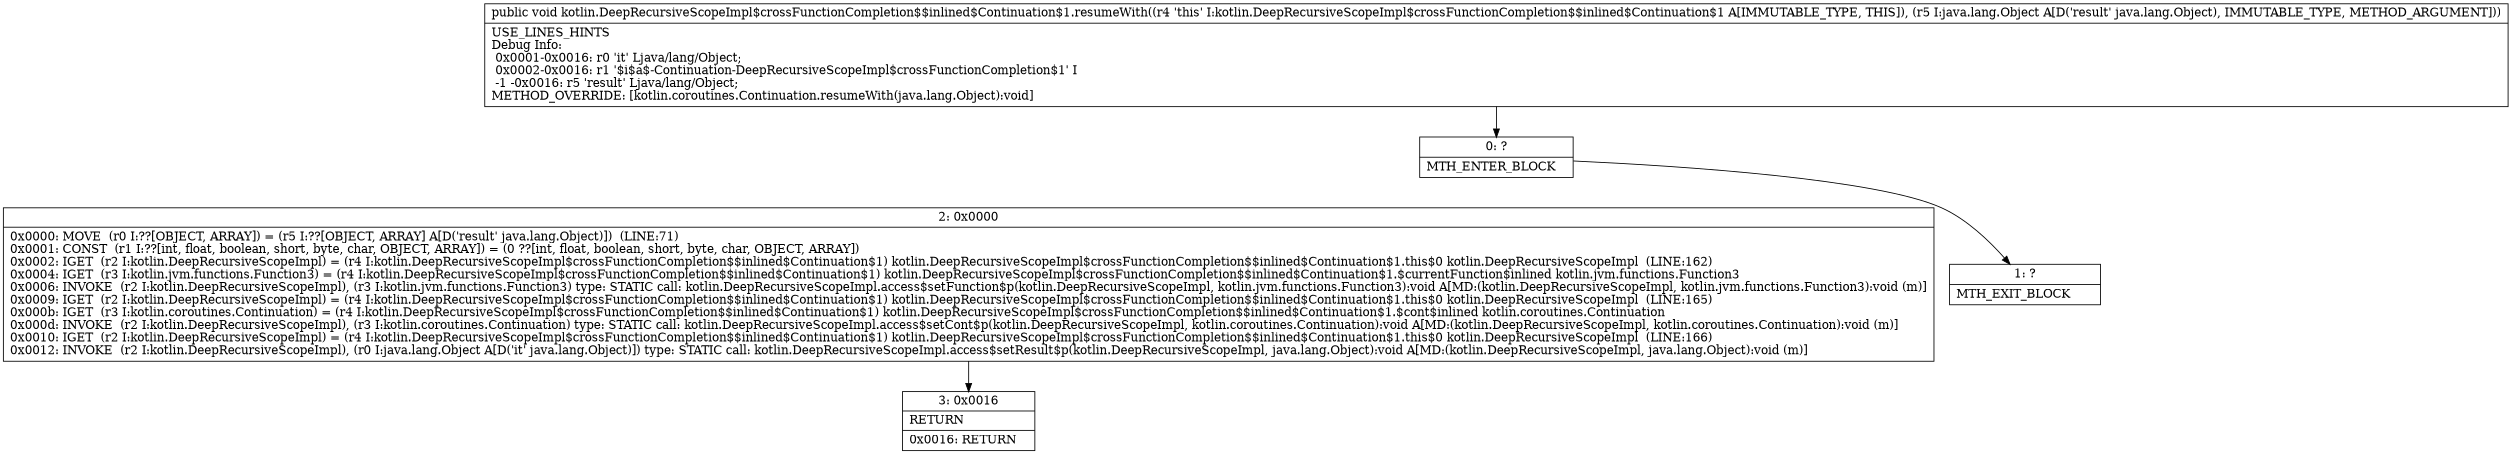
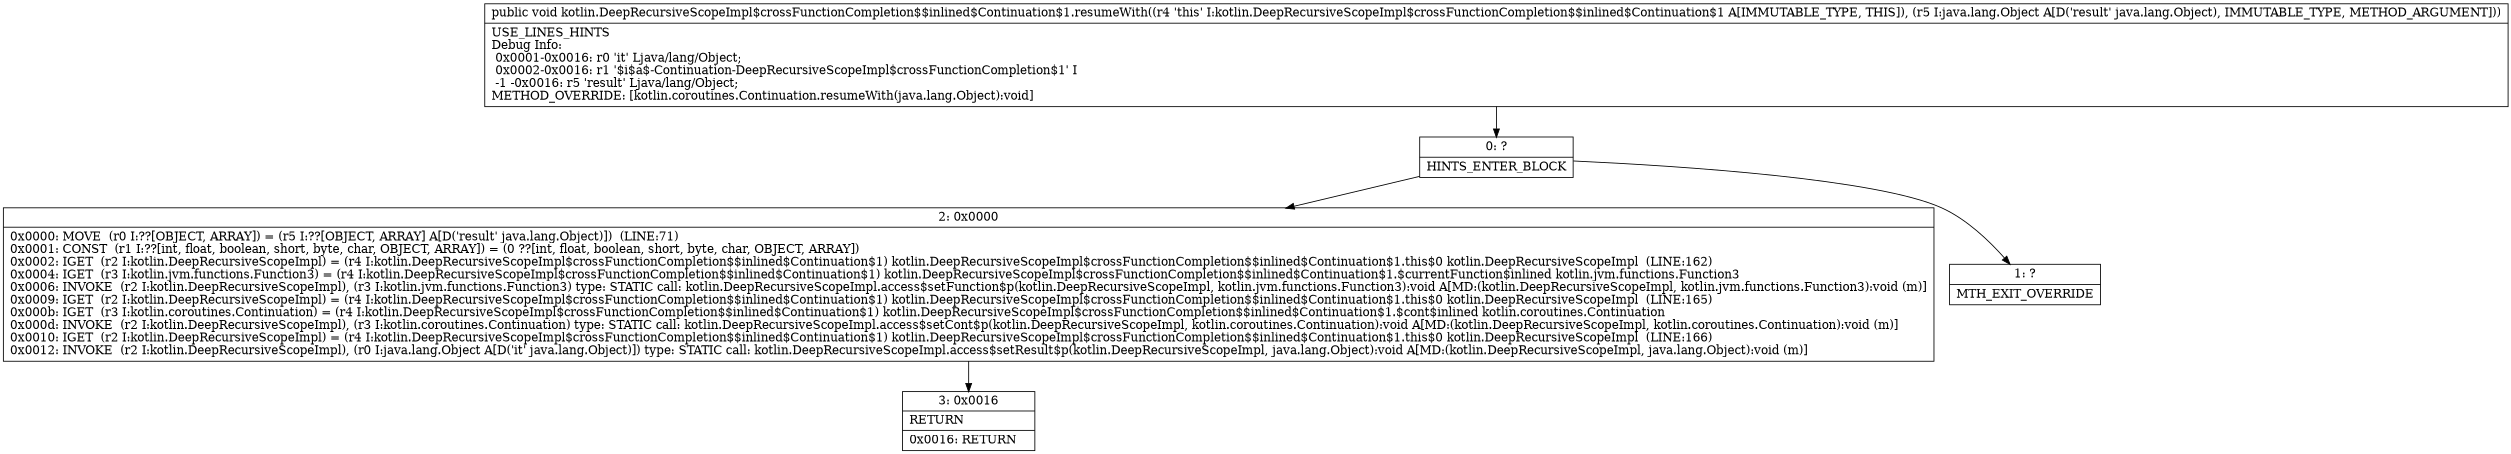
node "0: ?": text "MTH_ENTER_BLOCK" -> "HINTS_ENTER_BLOCK"
edge "0: ?" -> "2: 0x0000": added
node "1: ?": text "MTH_EXIT_BLOCK" -> "MTH_EXIT_OVERRIDE"
